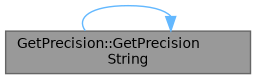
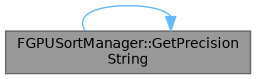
node "GetPrecision::GetPrecision String": label "GetPrecision::GetPrecision String" -> "FGPUSortManager::GetPrecision String"
